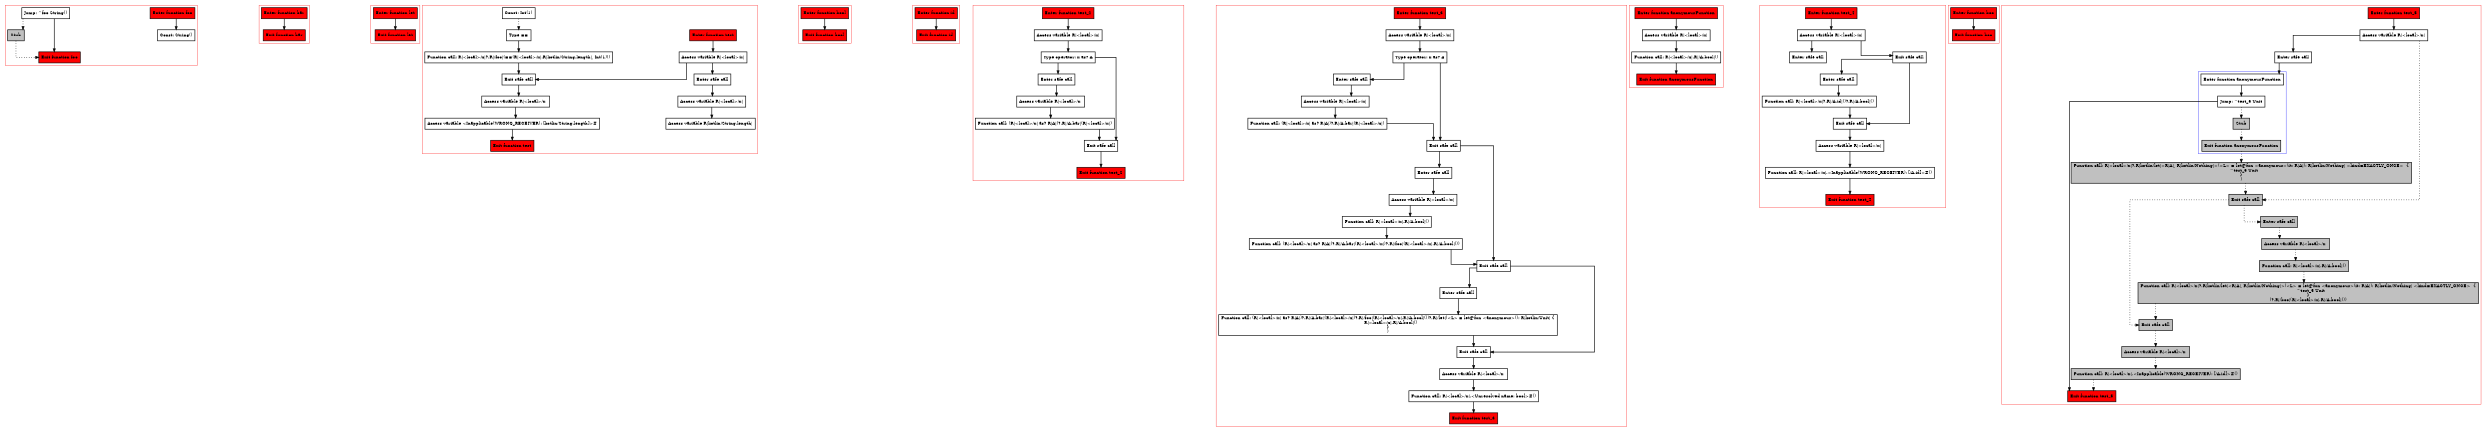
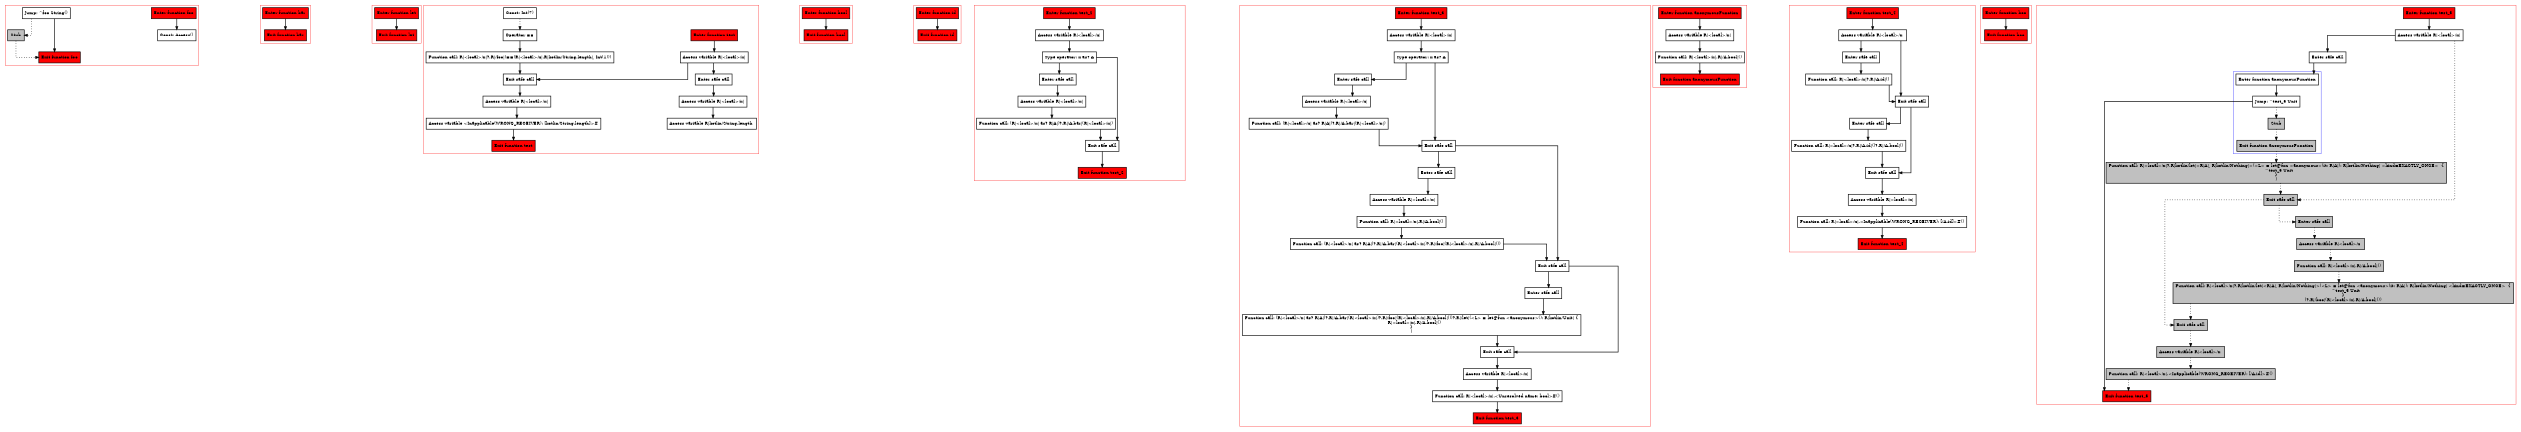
node "Const: Int(1)": label "Const: Int(1)" -> "Const: Int(7)"
node "Const: String()": label "Const: String()" -> "Const: Access()"
node "Type ==": label "Type ==" -> "Operator =="
node "Function call: R|<local>/x|?.R|/A.id|()": added
